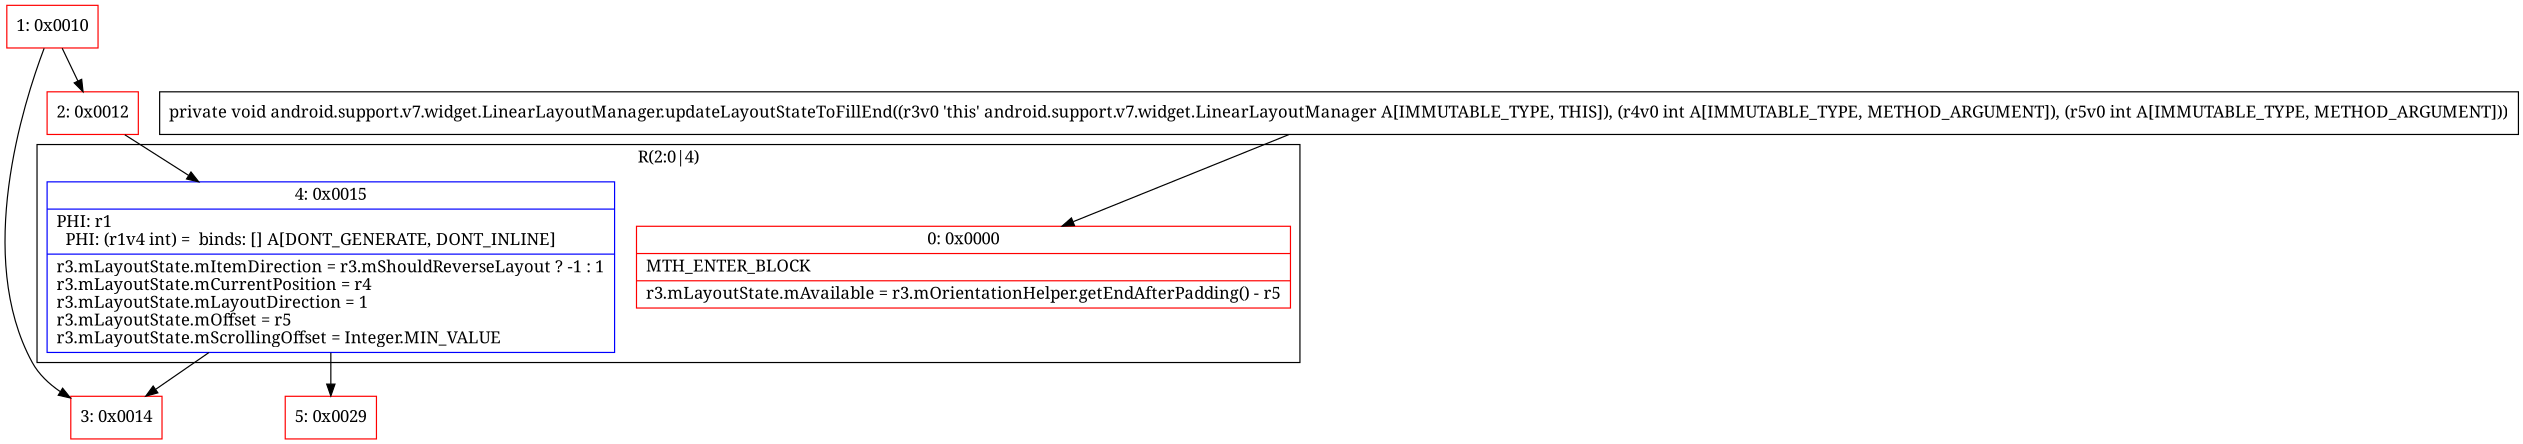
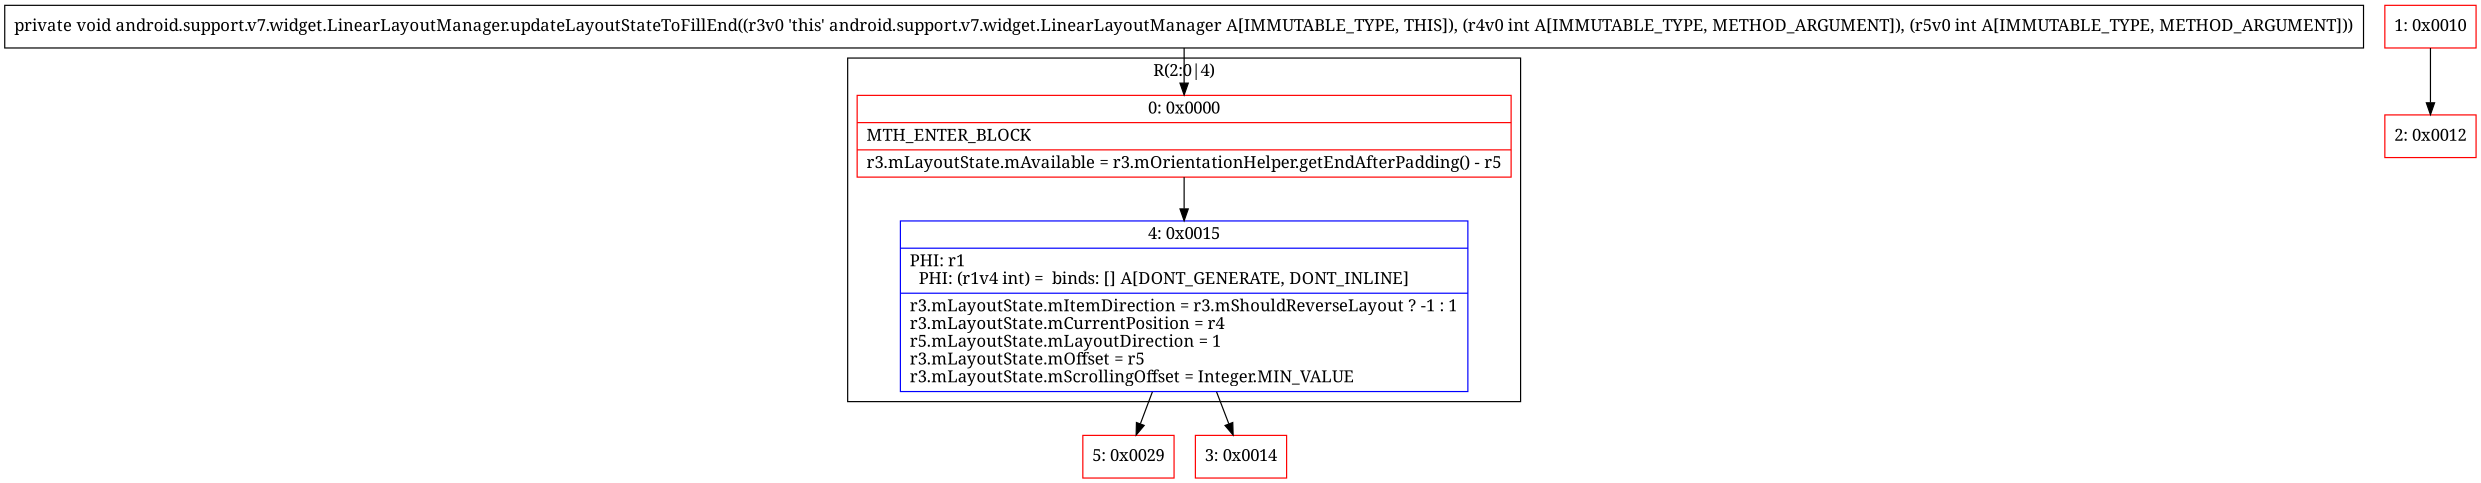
edge "2: 0x0012" -> "4: 0x0015": now "0: 0x0000" -> "4: 0x0015"
edge "1: 0x0010" -> "3: 0x0014": removed
node "4: 0x0015": text "r3.mLayoutState.mLayoutDirection = 1" -> "r5.mLayoutState.mLayoutDirection = 1"
